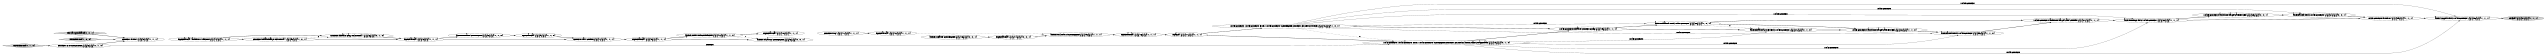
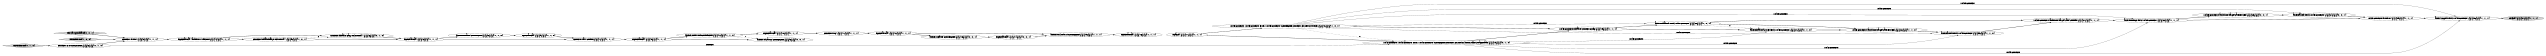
edge "expectLastCall()@@@10@@@['1', '1', '1']" -> "connector.stop()@@@11@@@['1', '1', '1']": added
edge "expectLastCall()@@@12@@@['1', '1', '1']" -> "listener.onShutdown(CONNECTOR)@@@15@@@['1', '1', '1']": style dashed -> bold
edge "expectLastCall()@@@12@@@['1', '1', '1']" -> "listener.onPause(CONNECTOR)@@@13@@@['0', '0', '1']": added
edge "expectLastCall()@@@16@@@['1', '1', '1']" -> "replayAll()@@@17@@@['1', '1', '1']": removed
edge "connector.version()@@@3@@@['1', '1', '1']" -> "expectLastCall().andReturn(VERSION)@@@4@@@['1', '1', '1']": added
